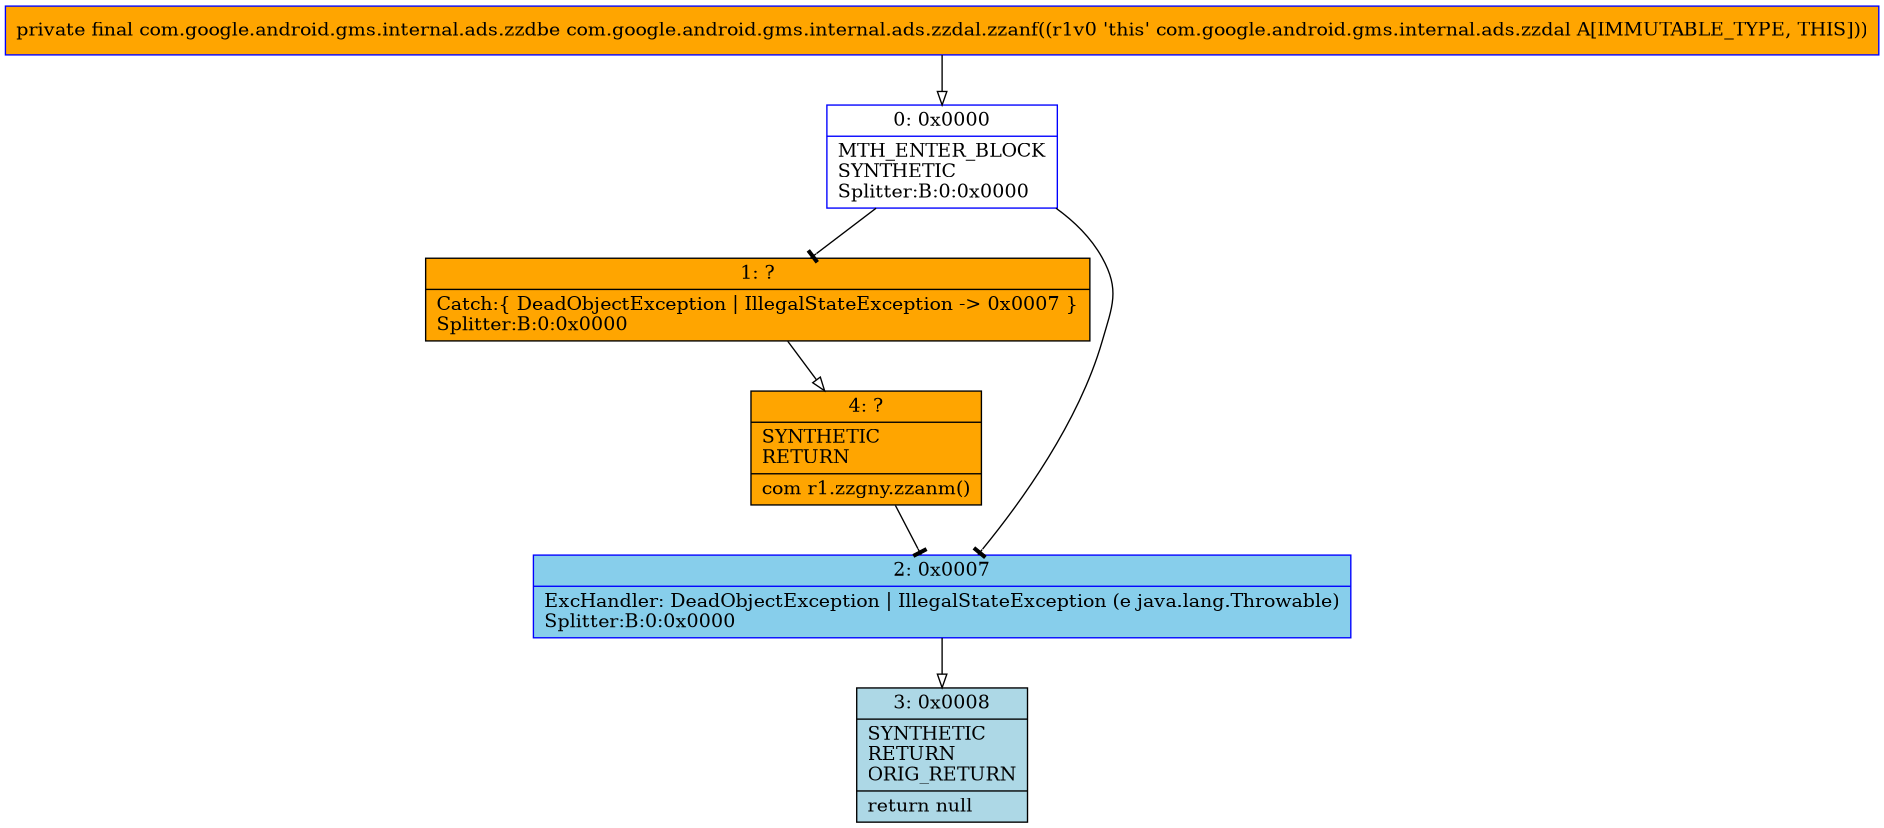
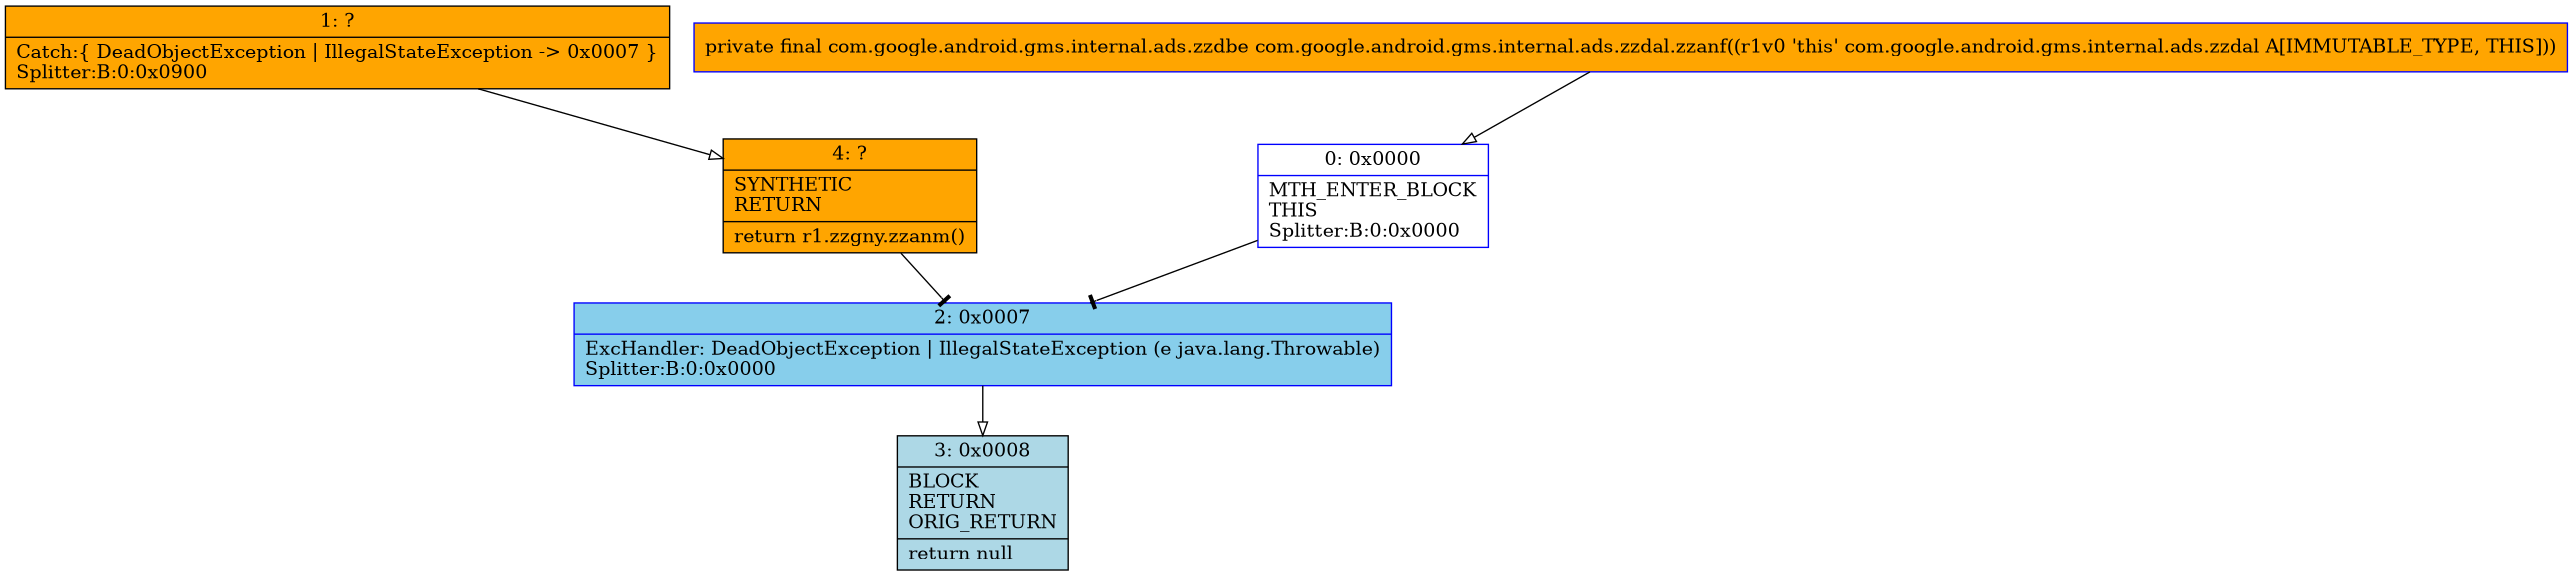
node "0: 0x0000": text "SYNTHETIC" -> "THIS"
edge "0: 0x0000" -> "1: ?": removed
node "1: ?": text "Splitter:B:0:0x0000" -> "Splitter:B:0:0x0900"
node "4: ?": text "com r1.zzgny.zzanm()" -> "return r1.zzgny.zzanm()"
node "3: 0x0008": text "SYNTHETIC" -> "BLOCK"
